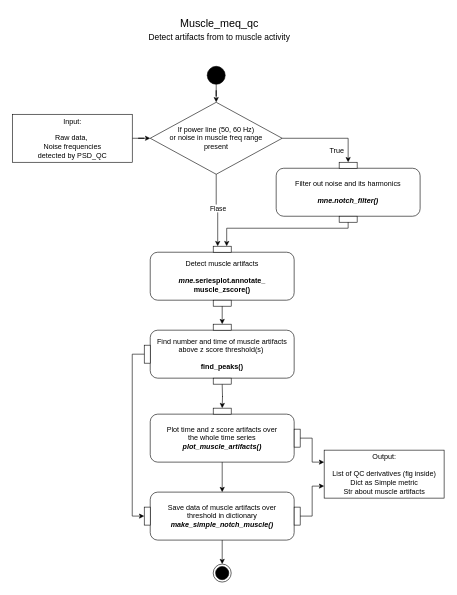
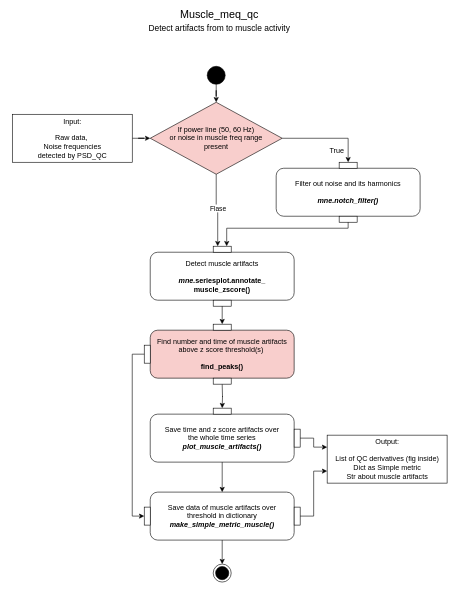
node "Muscle_meq_qc Detect artifacts from to muscle activity": moved (219, 30) -> (219, 21)
node "If power line (50, 60 Hz) or noise in muscle freq range present": fillcolor #ffffff -> #f8cecc
node "Find number and time of muscle artifacts above z score threshold(s) find_peaks()": fillcolor #ffffff -> #f8cecc
node "Plot time and z score artifacts over the whole time seriesplot_muscle_artifacts()": label "Plot time and z score artifacts over the whole time seriesplot_muscle_artifacts()" -> "Save time and z score artifacts over the whole time seriesplot_muscle_artifacts()"
node "Output: List of QC derivatives (fig inside) Dict as Simple metric Str about muscle artifacts": moved (384, 474) -> (387, 459)
node "Save data of muscle artifacts over threshold in dictionarymake_simple_notch_muscle()": label "Save data of muscle artifacts over threshold in dictionarymake_simple_notch_muscle()" -> "Save data of muscle artifacts over threshold in dictionarymake_simple_metric_muscle()"
